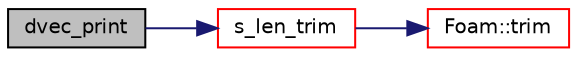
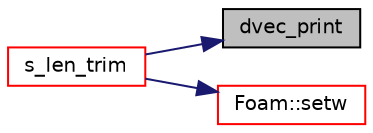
edge "dvec_print" -> "s_len_trim": reversed
node "Foam::trim": label "Foam::trim" -> "Foam::setw"
